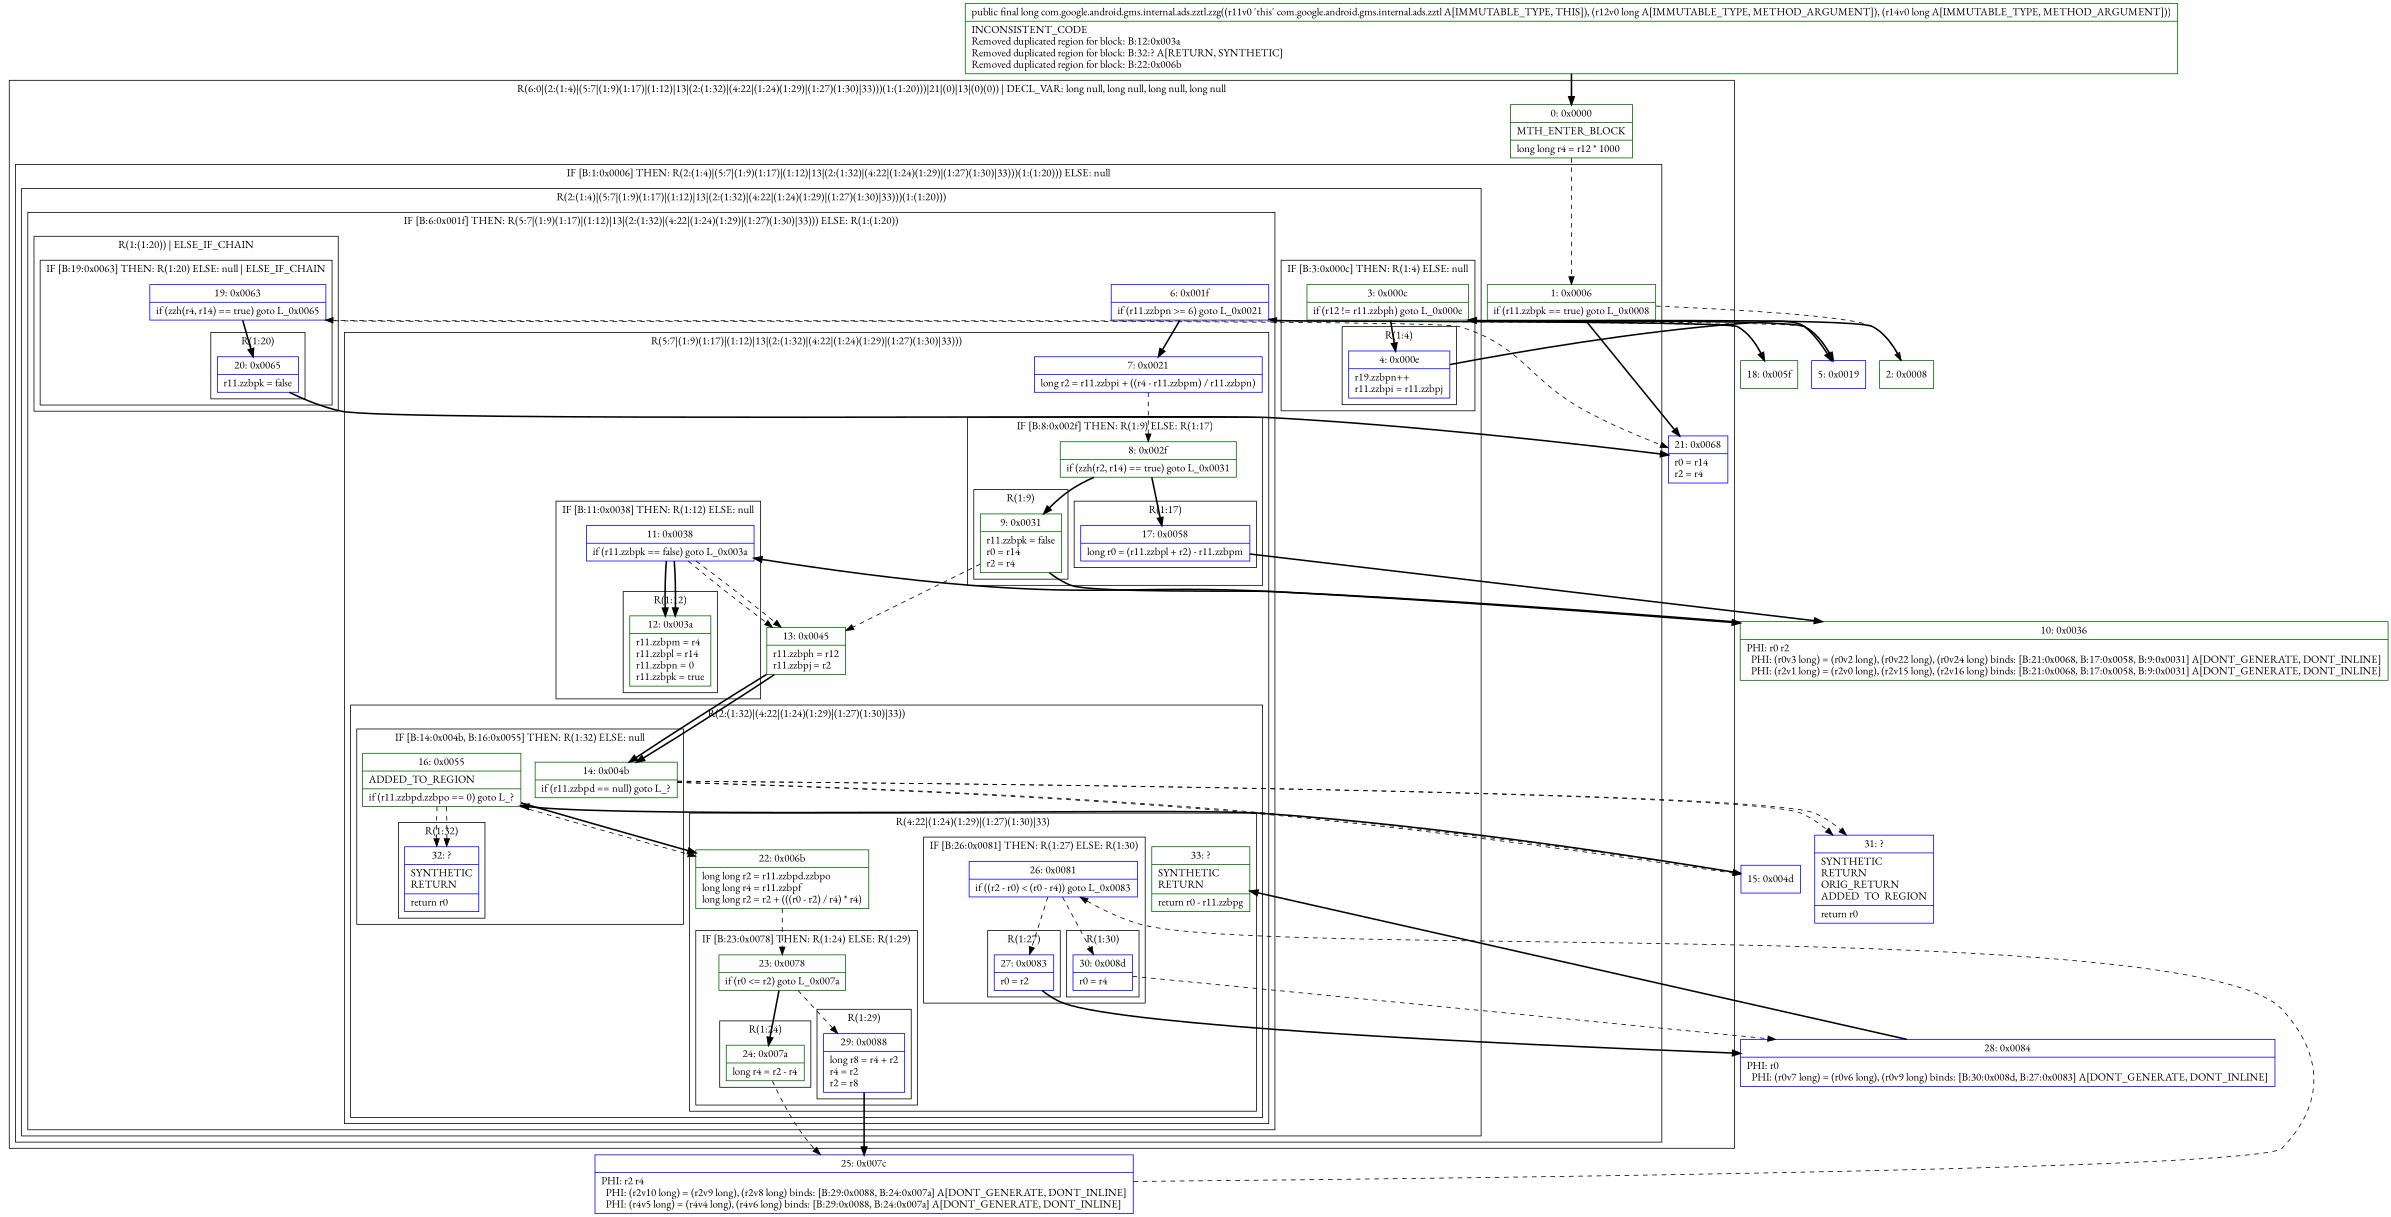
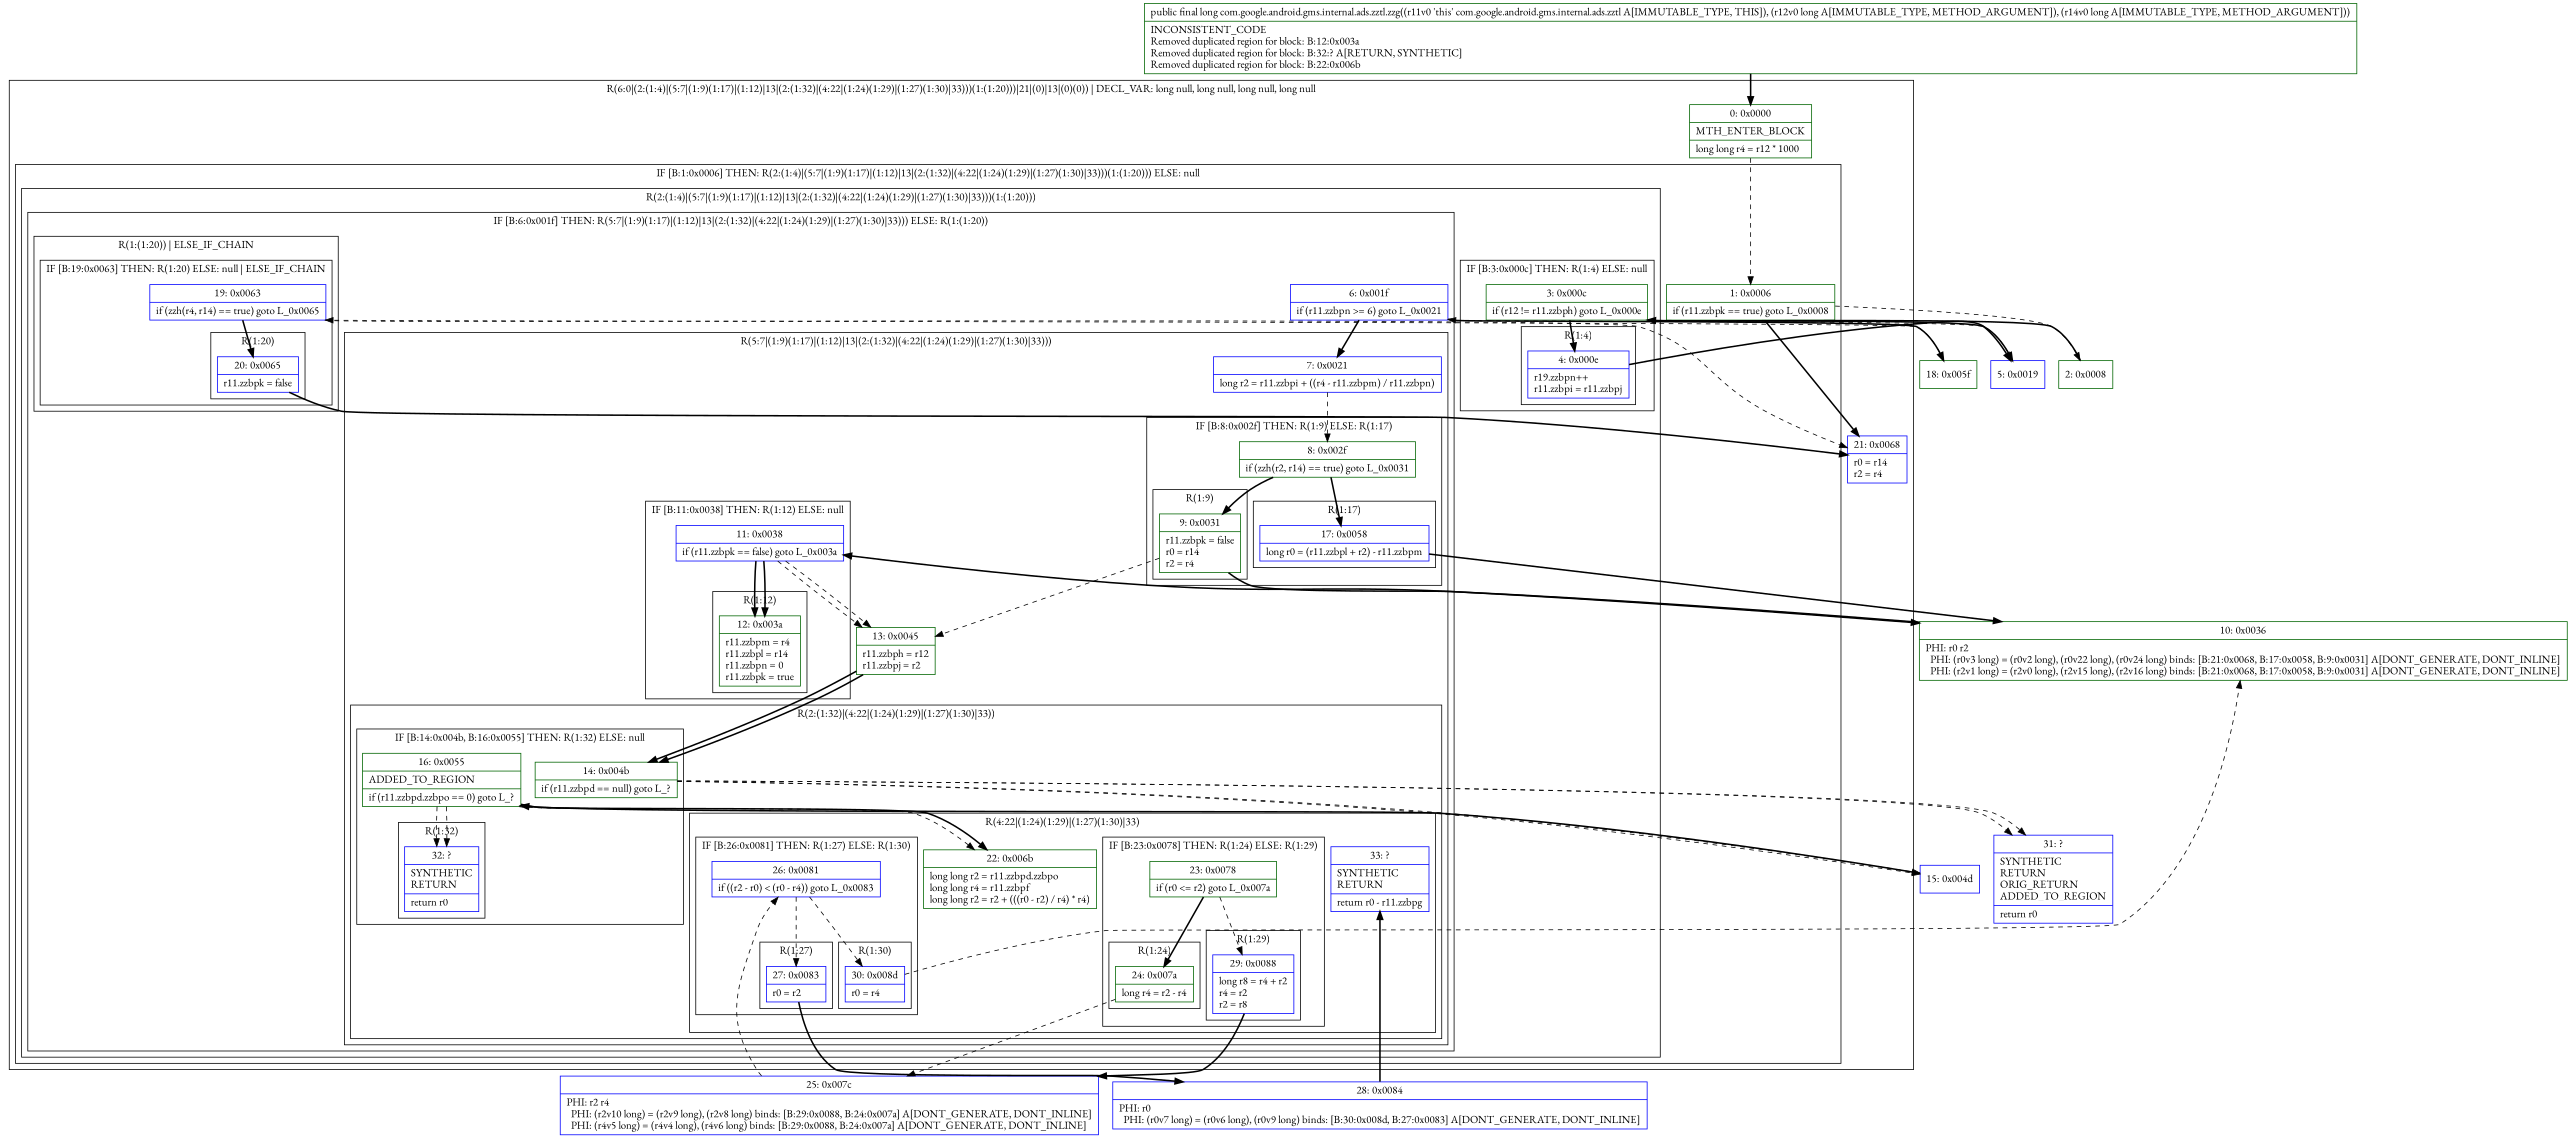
node "33: ?": color darkgreen -> blue
edge "22: 0x006b" -> "23: 0x0078": removed
edge "30: 0x008d" -> "28: 0x0084": now "30: 0x008d" -> "10: 0x0036"
